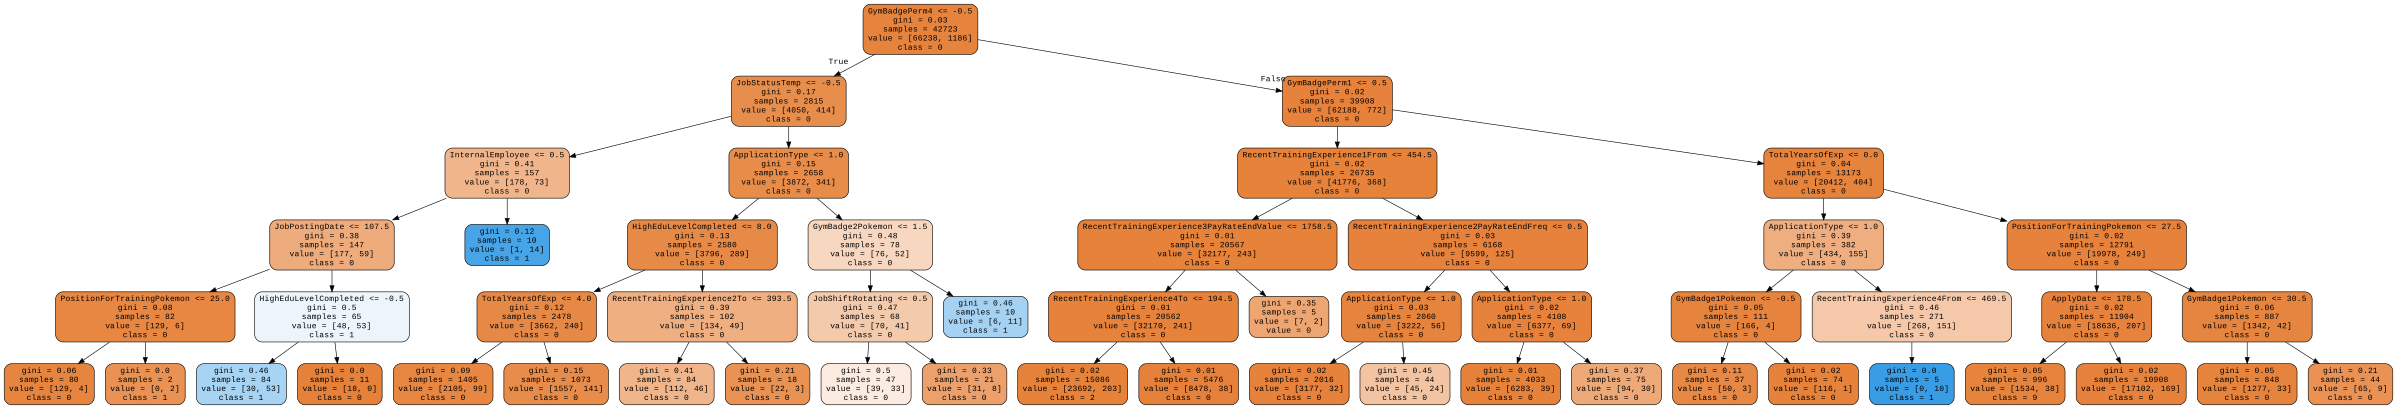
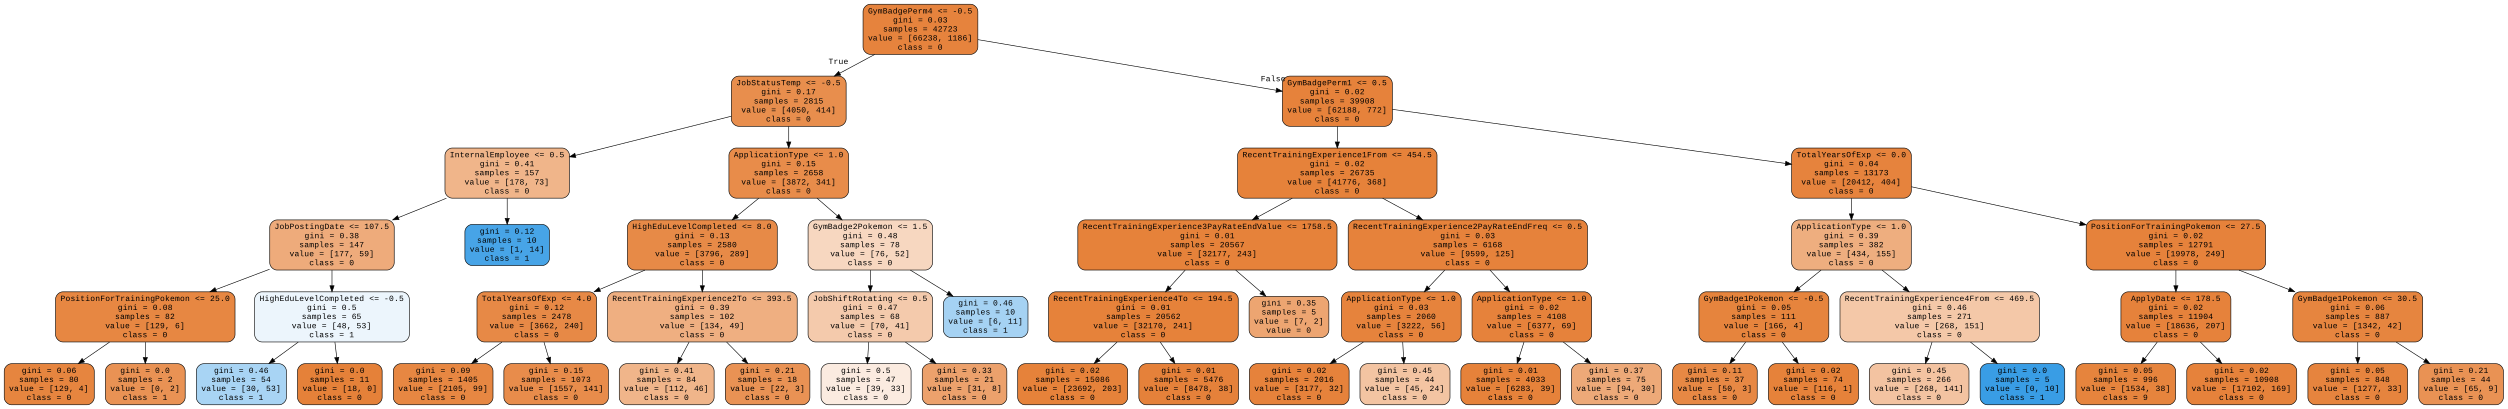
node "gini = 0.46 samples = 84 value = [30, 53] class = 1": label "gini = 0.46 samples = 84 value = [30, 53] class = 1" -> "gini = 0.46 samples = 54 value = [30, 53] class = 1"
node "gini = 0.02 samples = 15086 value = [23692, 203] class = 2": label "gini = 0.02 samples = 15086 value = [23692, 203] class = 2" -> "gini = 0.02 samples = 15086 value = [23692, 203] class = 0"
node "gini = 0.45 samples = 266 value = [268, 141] class = 0": added
